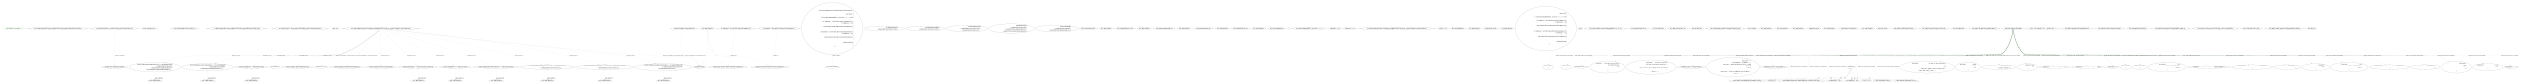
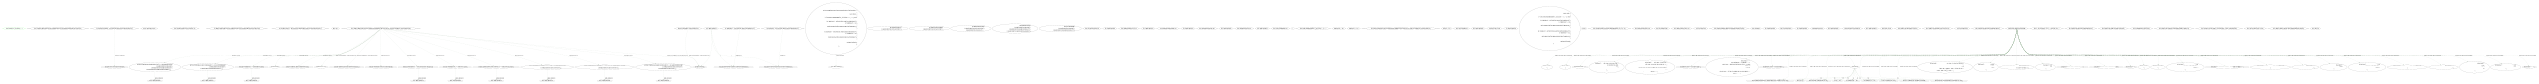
node "Write(job.LoadException.InnerException.Message)": added
